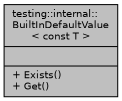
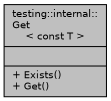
node "testing::internal::": text "BuiltInDefaultValue" -> "Get"
